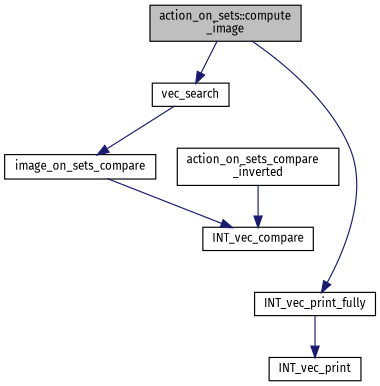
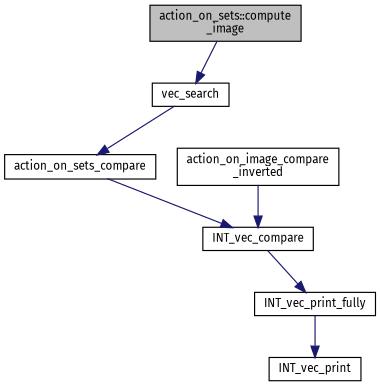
edge "action_on_sets::compute _image" -> "INT_vec_print_fully": now "INT_vec_compare" -> "INT_vec_print_fully"
node "image_on_sets_compare": label "image_on_sets_compare" -> "action_on_sets_compare"
node "action_on_sets_compare _inverted": label "action_on_sets_compare _inverted" -> "action_on_image_compare _inverted"
